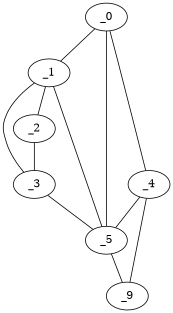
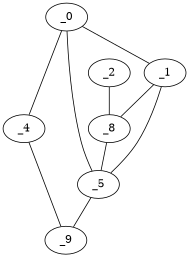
edge "_1" -- "_2": removed
node "_3": label "_3" -> "_8"
edge "_4" -- "_5": removed
